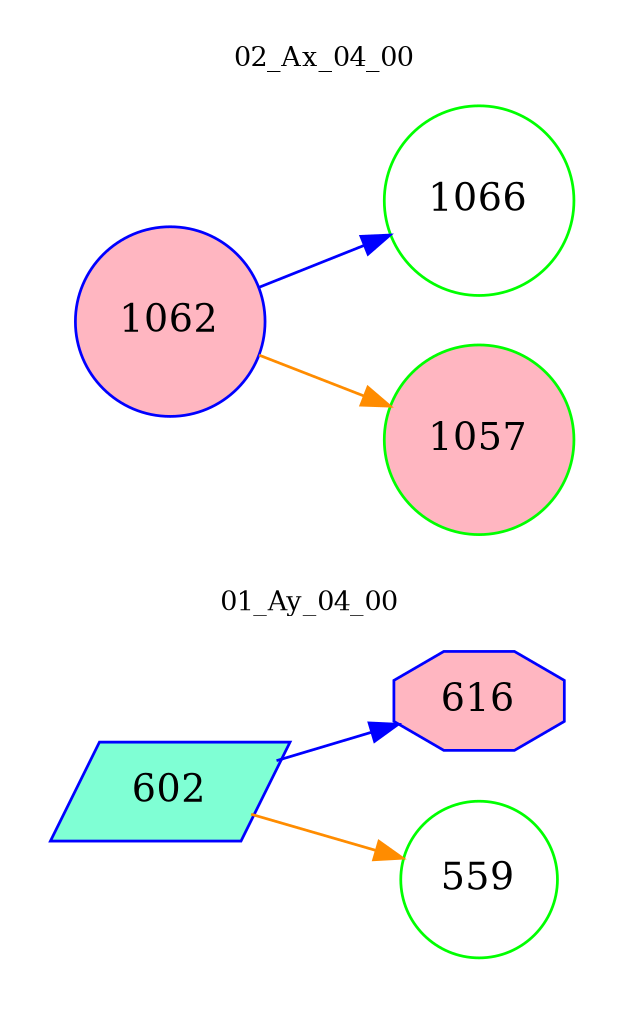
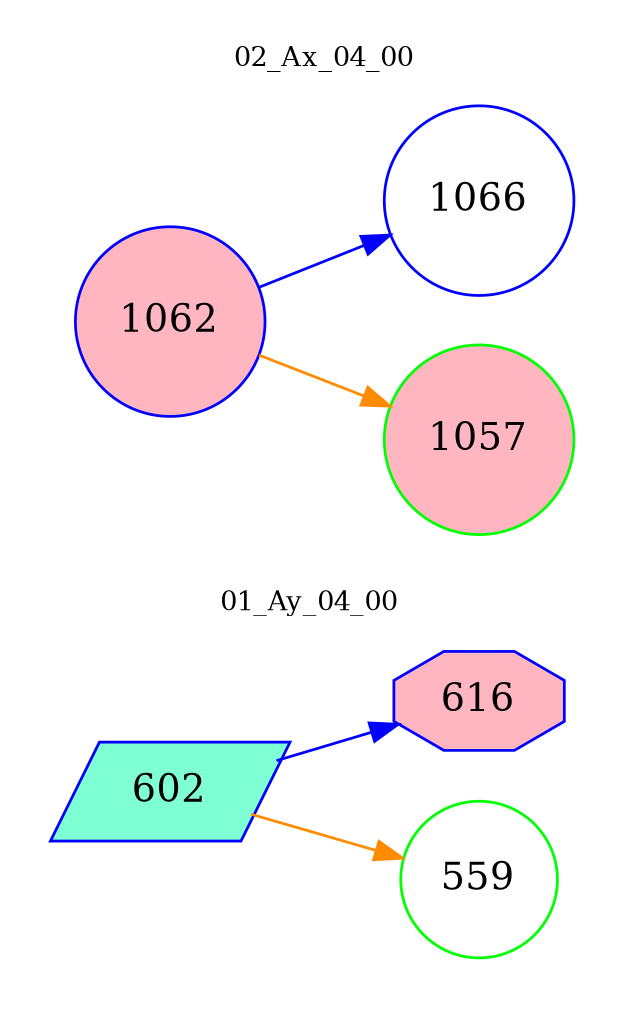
node "1066": color green -> blue
